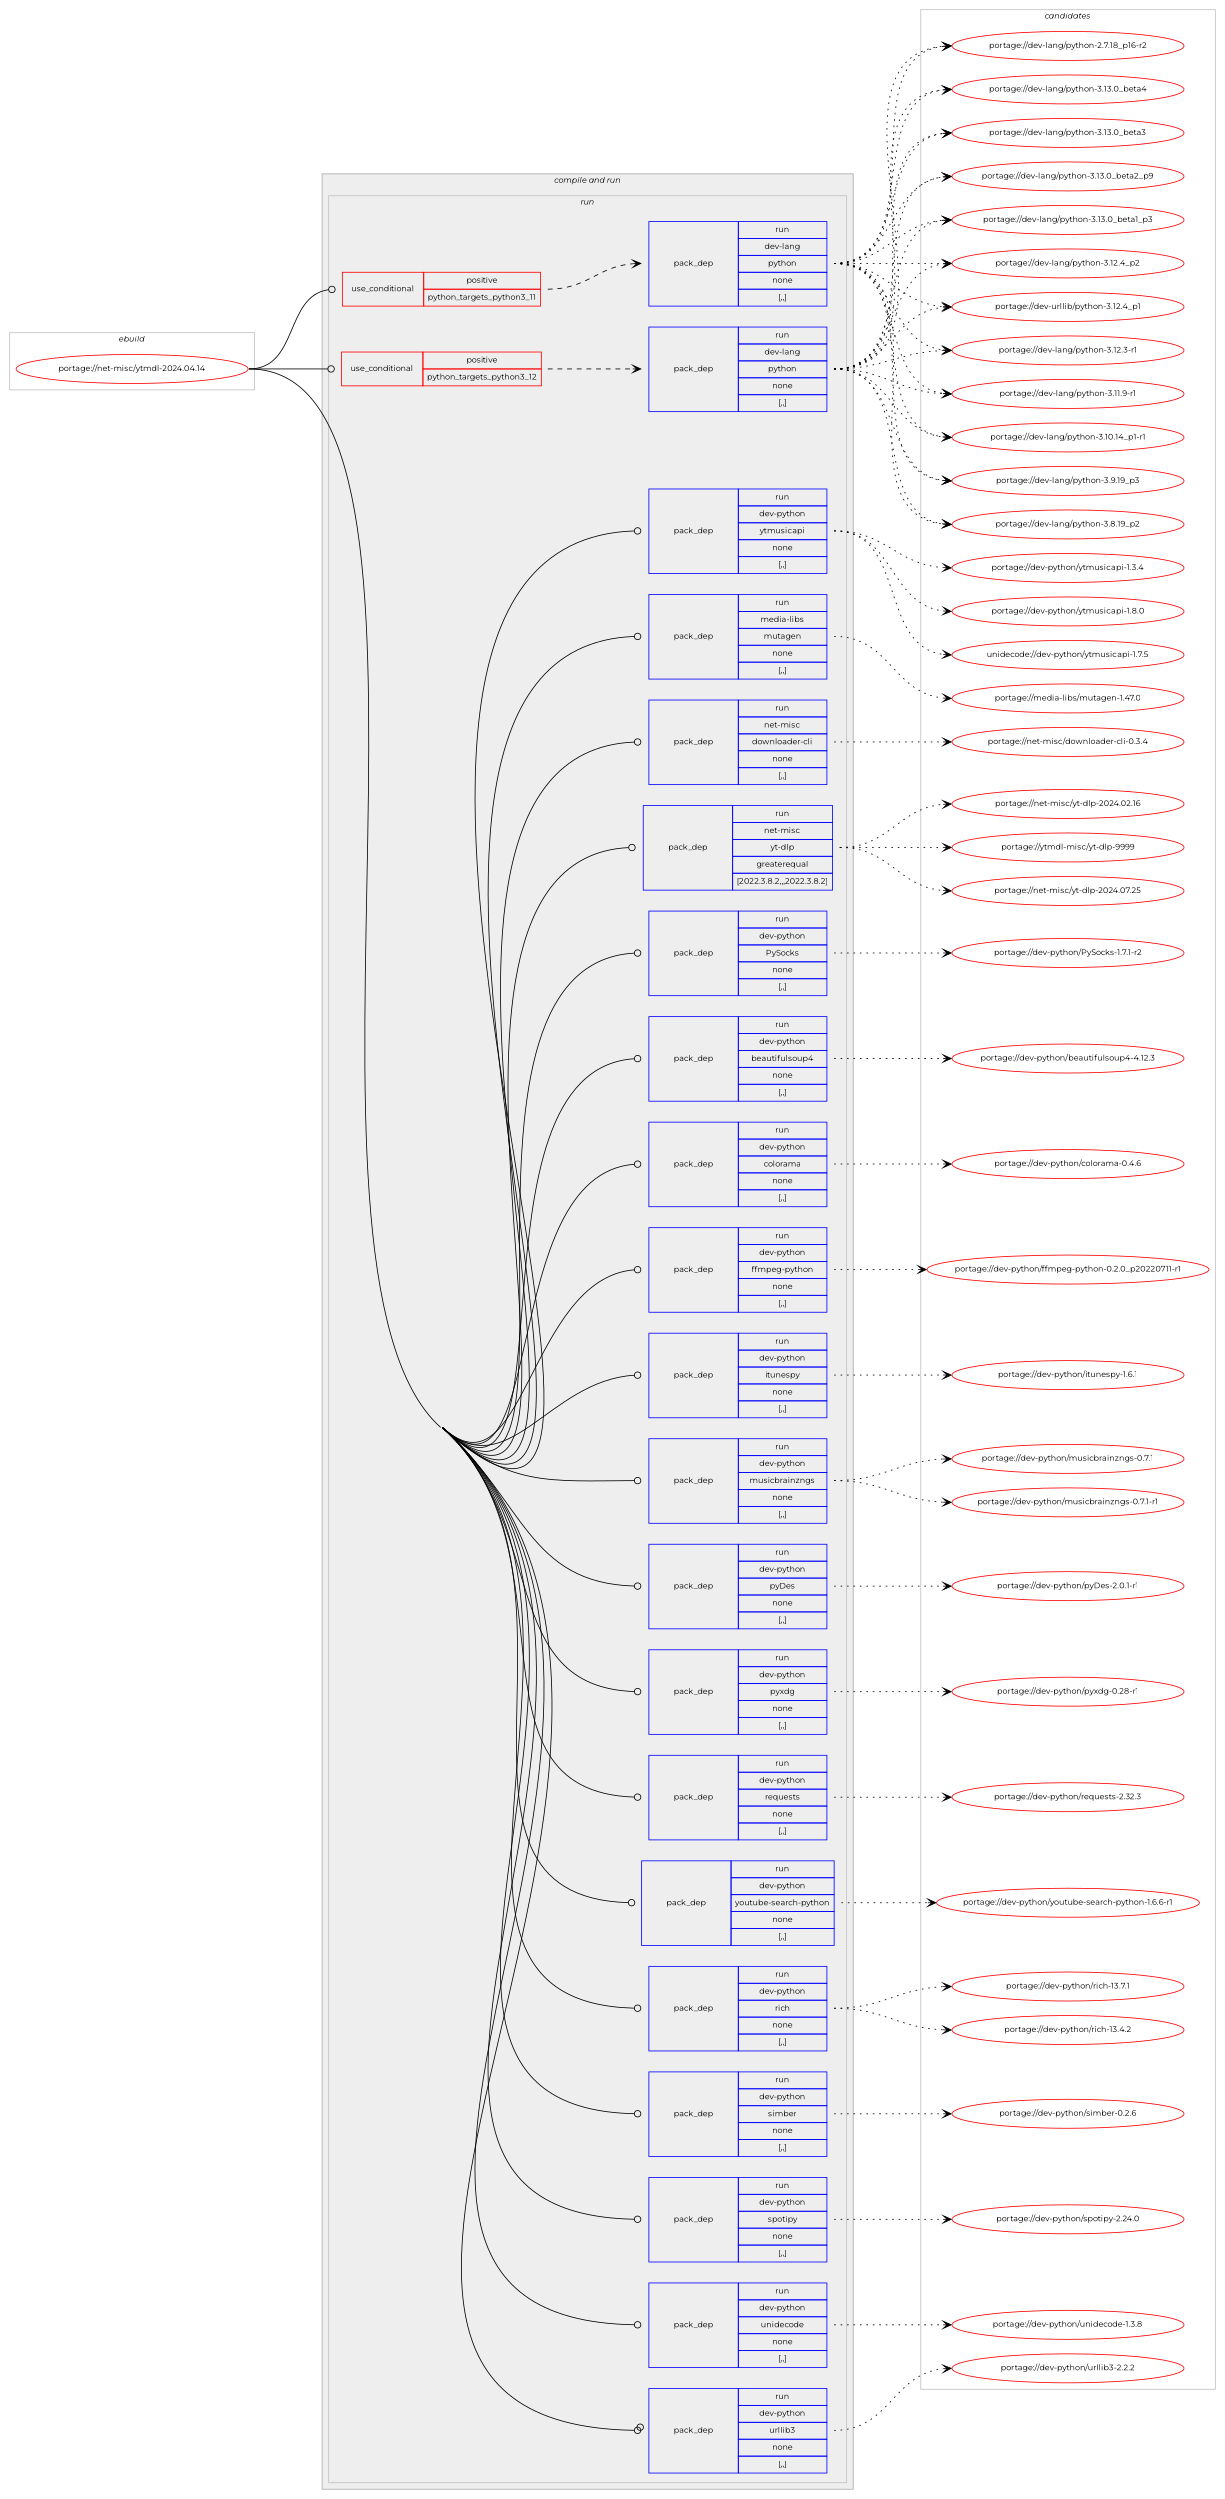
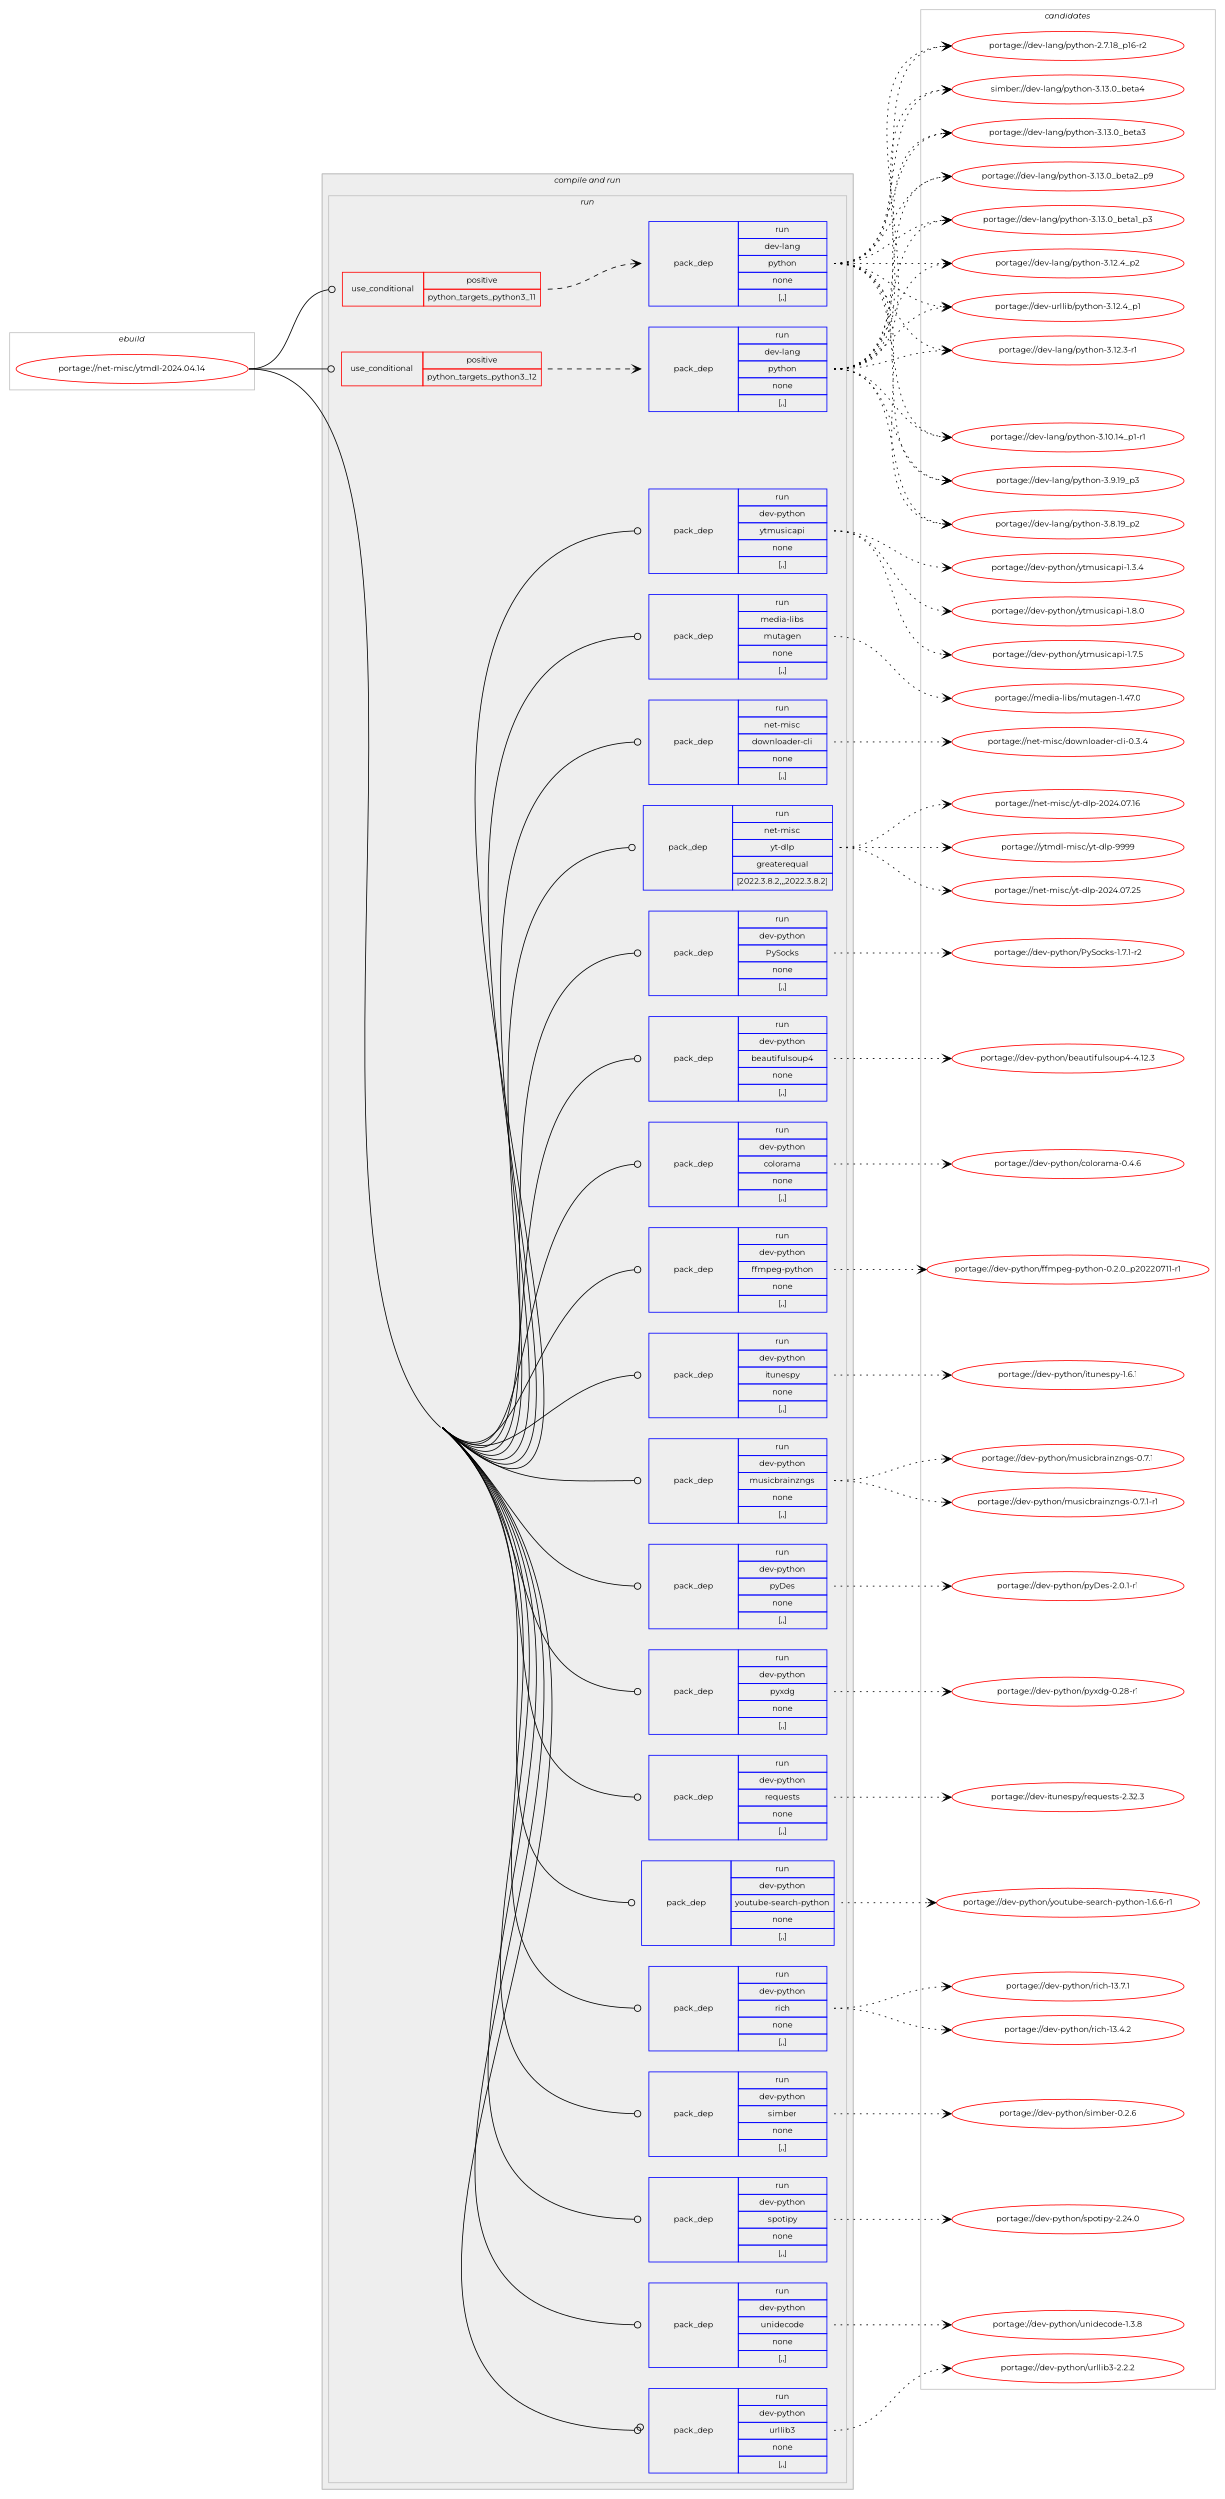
node "portage://dev-lang/python-3.13.0_beta4": label "portage://dev-lang/python-3.13.0_beta4" -> "simber://dev-lang/python-3.13.0_beta4"
node "portage://dev-lang/python-3.11.9-r1": removed
node "unidecode://dev-python/ytmusicapi-1.7.5": label "unidecode://dev-python/ytmusicapi-1.7.5" -> "portage://dev-python/ytmusicapi-1.7.5"
node "portage://net-misc/yt-dlp-2024.02.16": label "portage://net-misc/yt-dlp-2024.02.16" -> "portage://net-misc/yt-dlp-2024.07.16"
node "portage://dev-python/requests-2.32.3": label "portage://dev-python/requests-2.32.3" -> "portage://dev-itunespy/requests-2.32.3"
